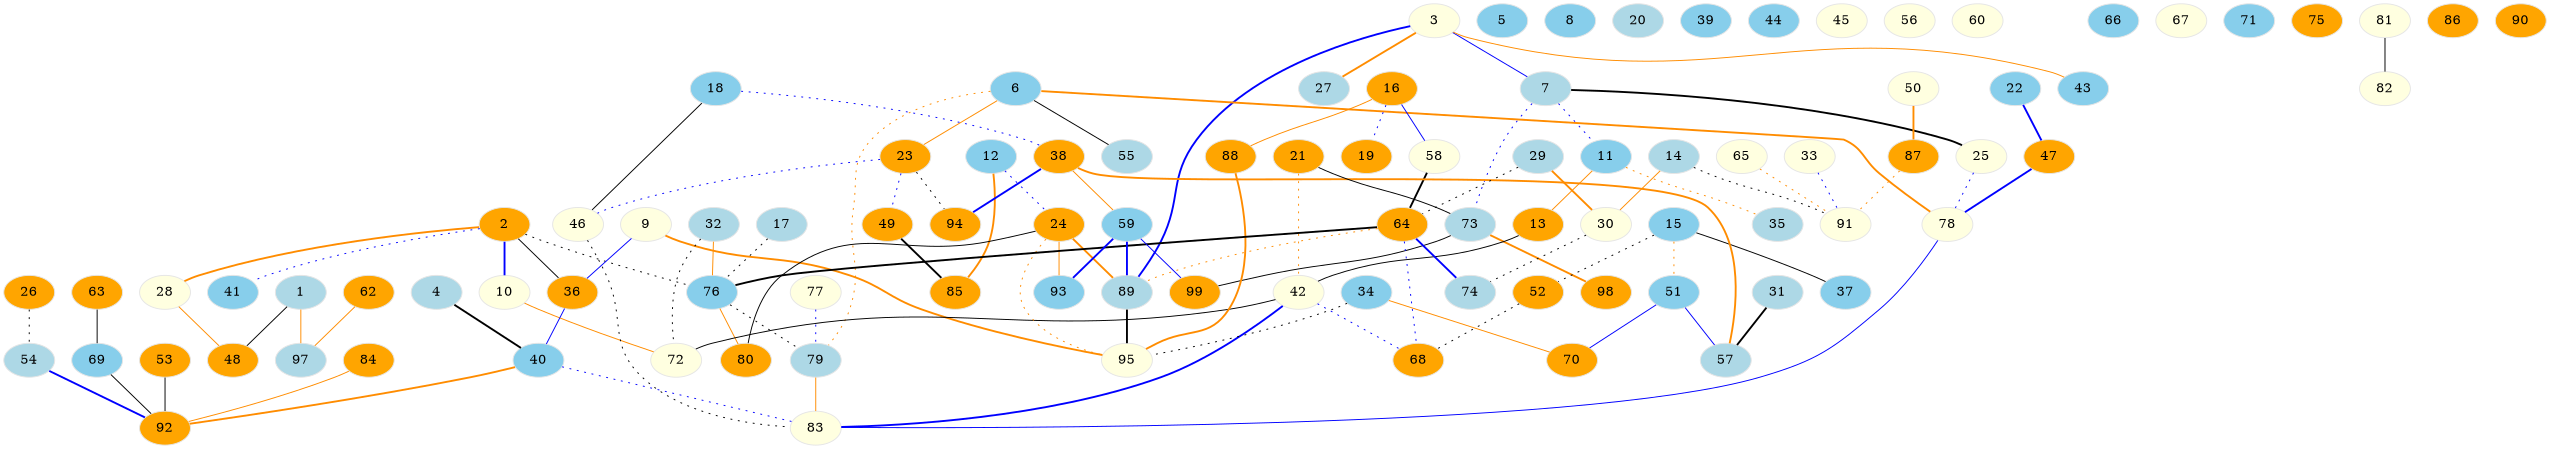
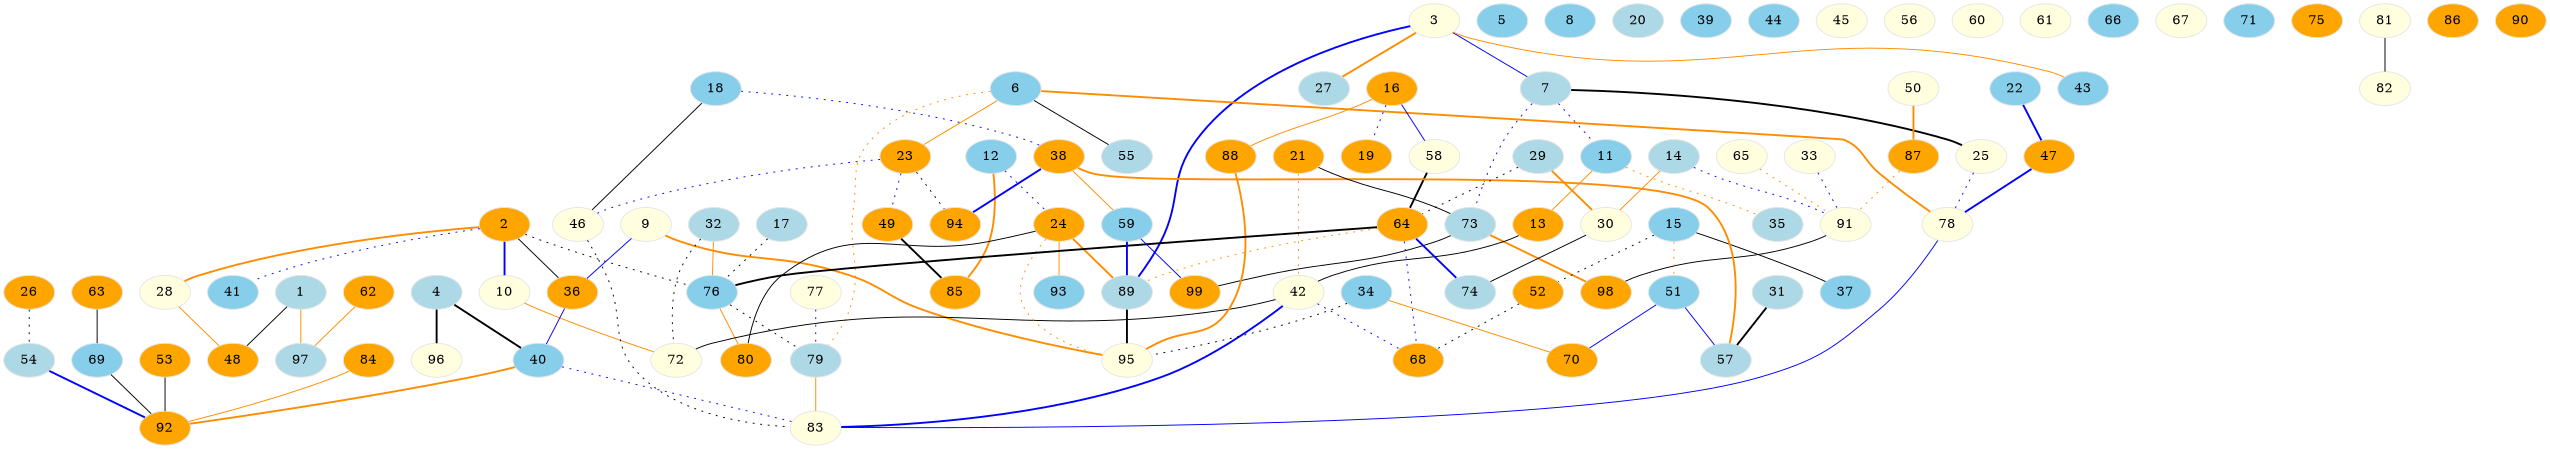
node "61": added
edge "14" -- "91": color black -> blue
edge "59" -- "93": removed
edge "30" -- "74": style dotted -> solid
edge "91" -- "98": added
node "96": added
